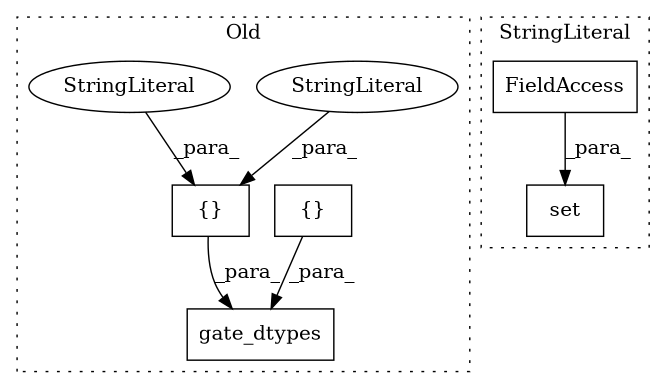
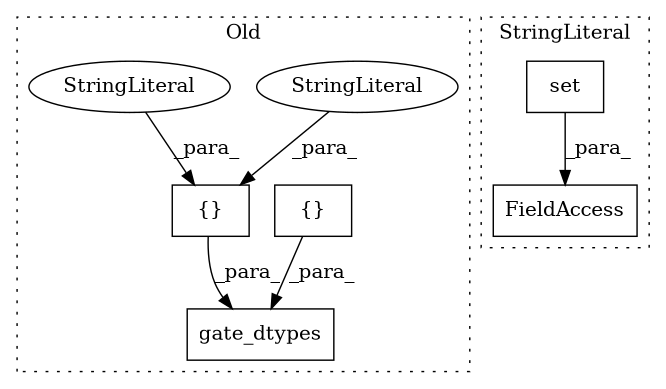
edge "FieldAccess" -> "set": reversed
